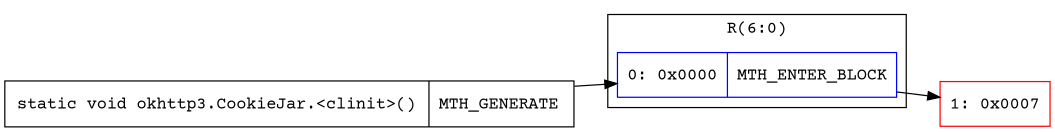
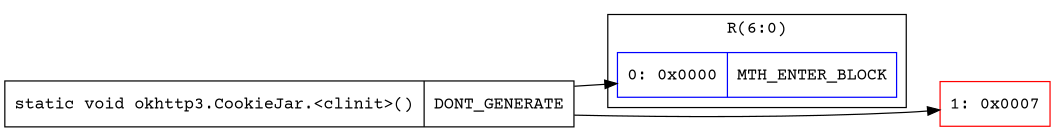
edge "0: 0x0000" -> "1: 0x0007": now "static void okhttp3.CookieJar.<clinit>()" -> "1: 0x0007"
node "static void okhttp3.CookieJar.<clinit>()": text "MTH_GENERATE" -> "DONT_GENERATE"
